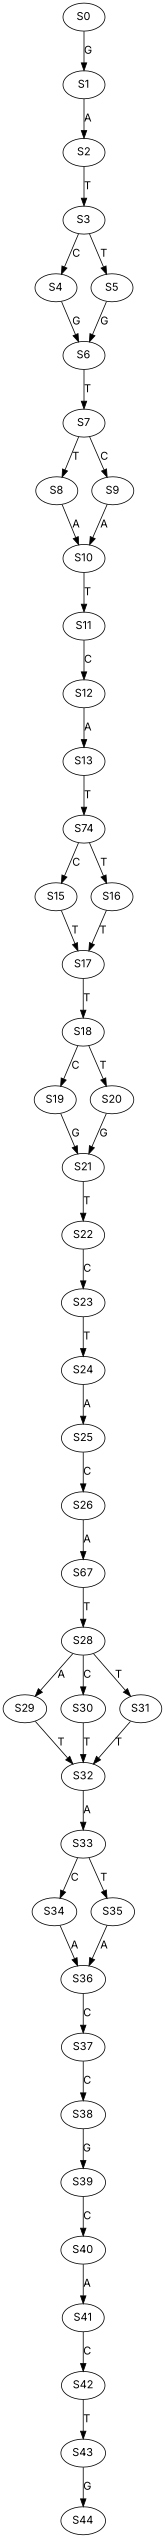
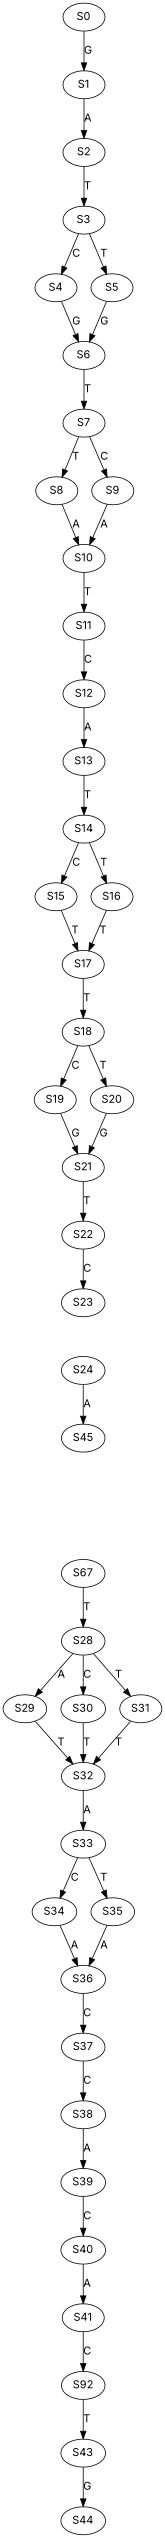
node "S74": label "S74" -> "S14"
edge "S23" -> "S24": removed, label "T"
node "S25": label "S25" -> "S45"
node "S26": removed
edge "S38" -> "S39": label "G" -> "A"
node "S42": label "S42" -> "S92"
